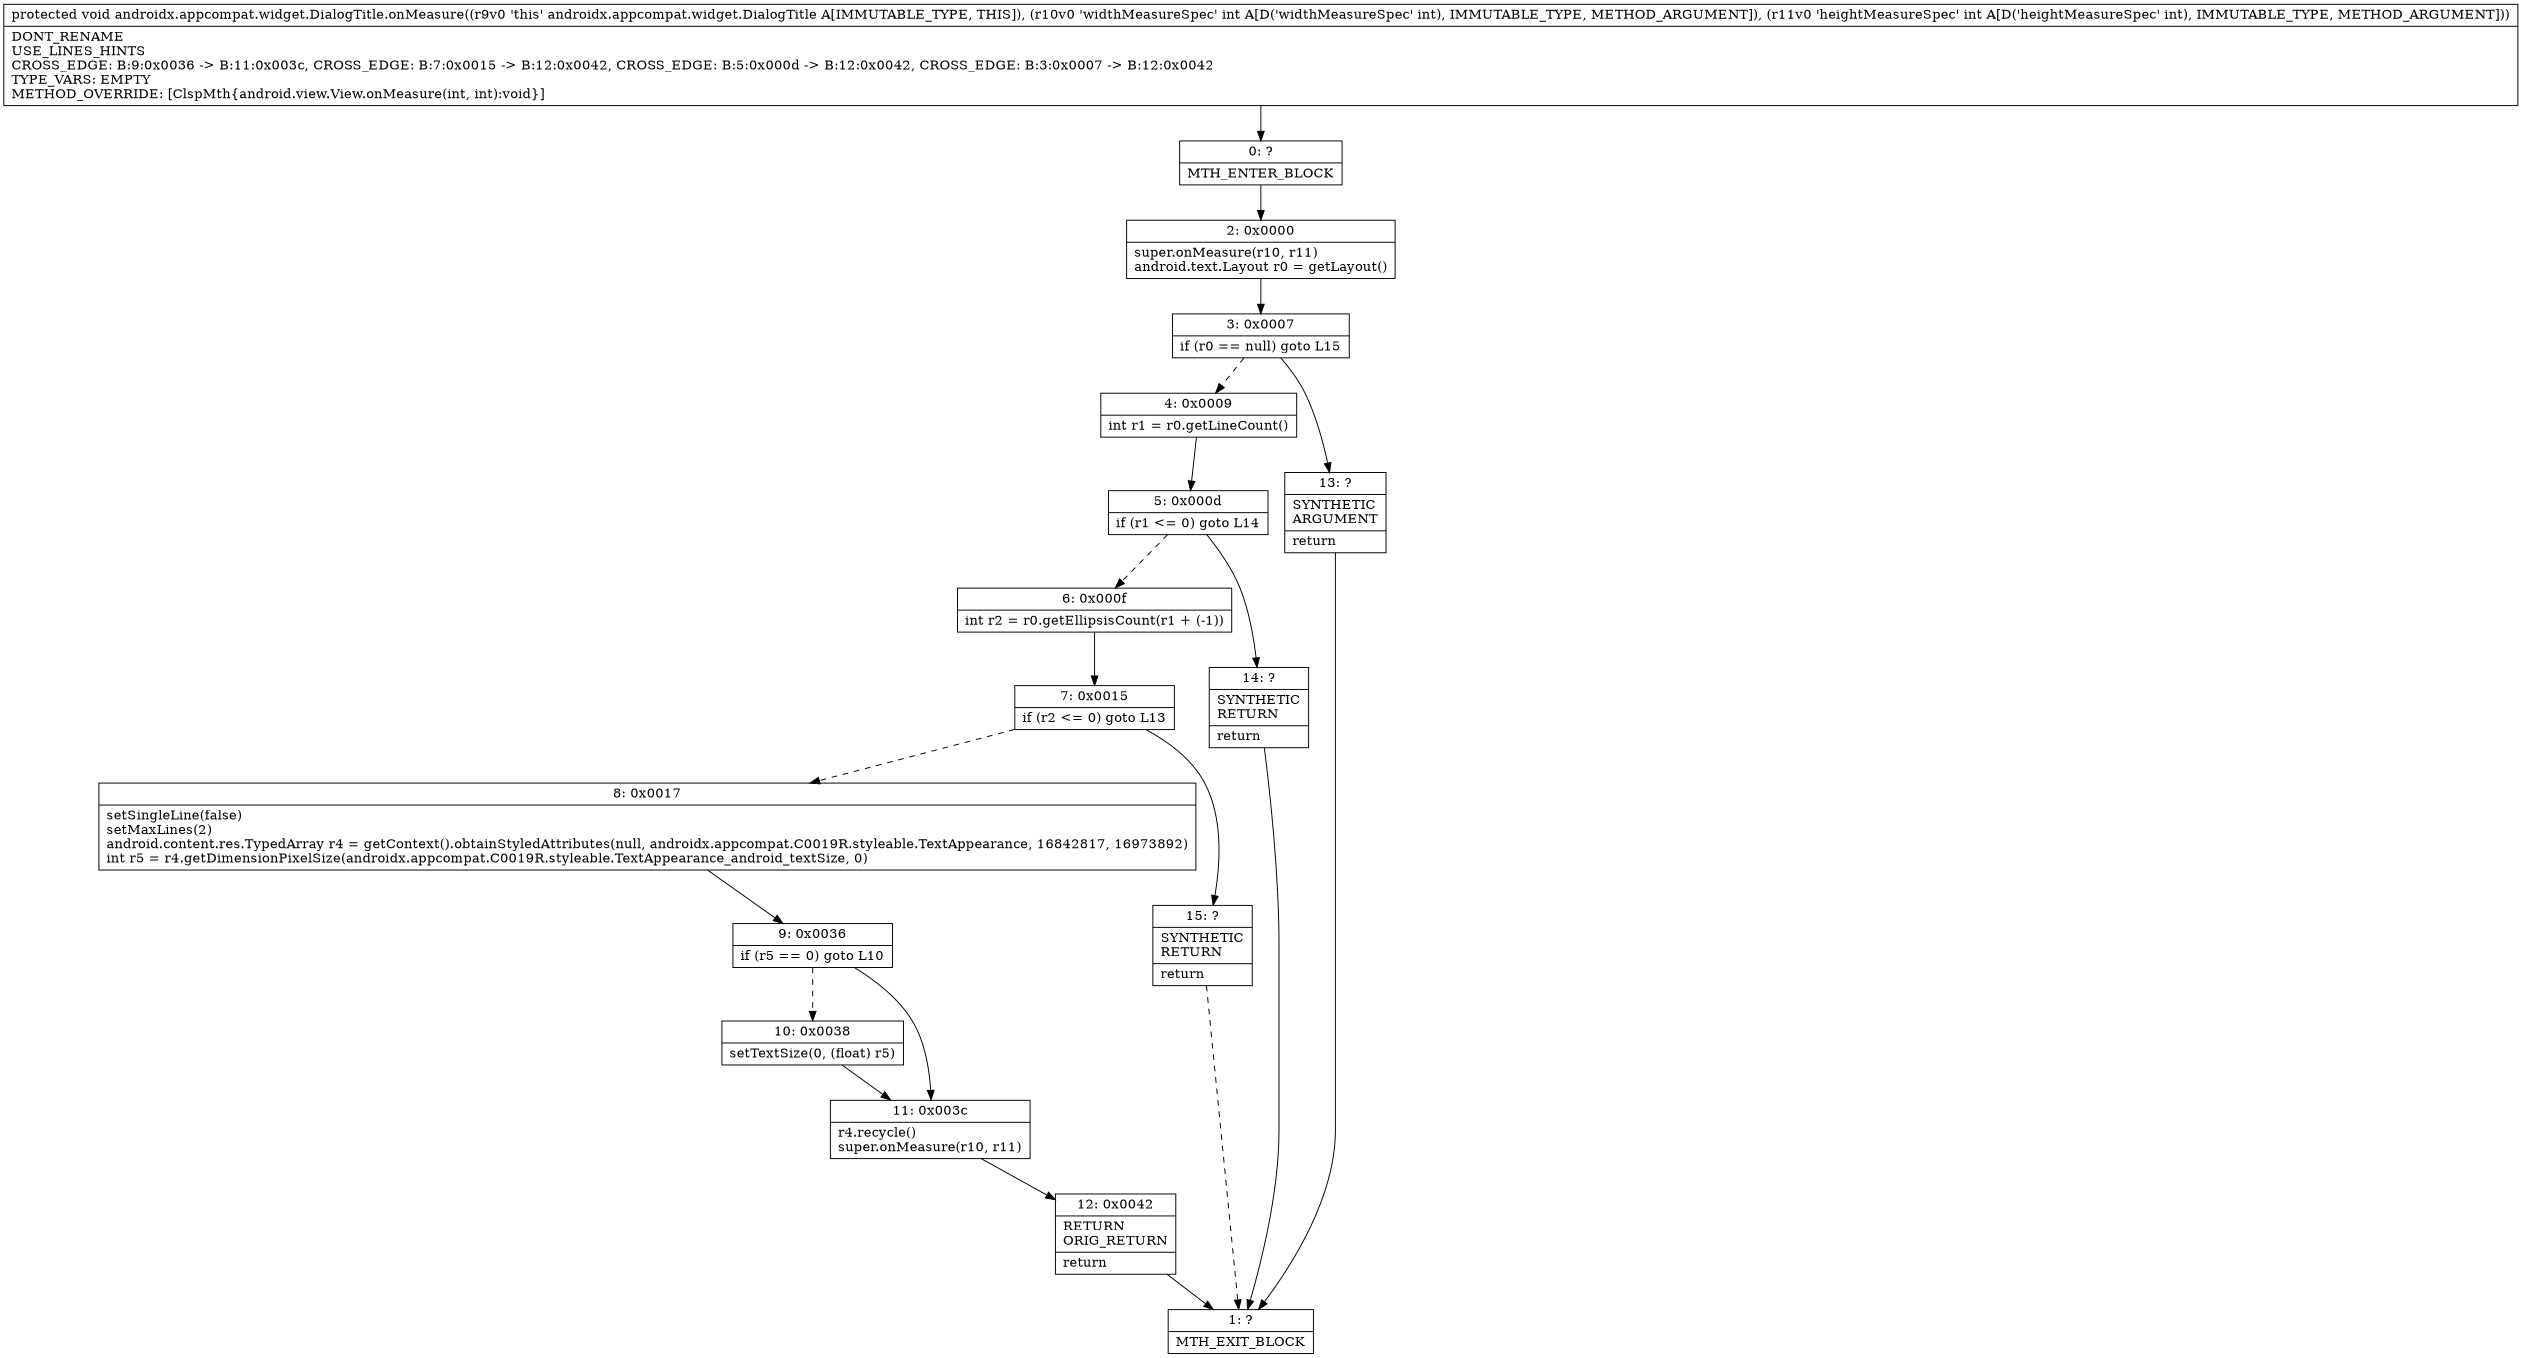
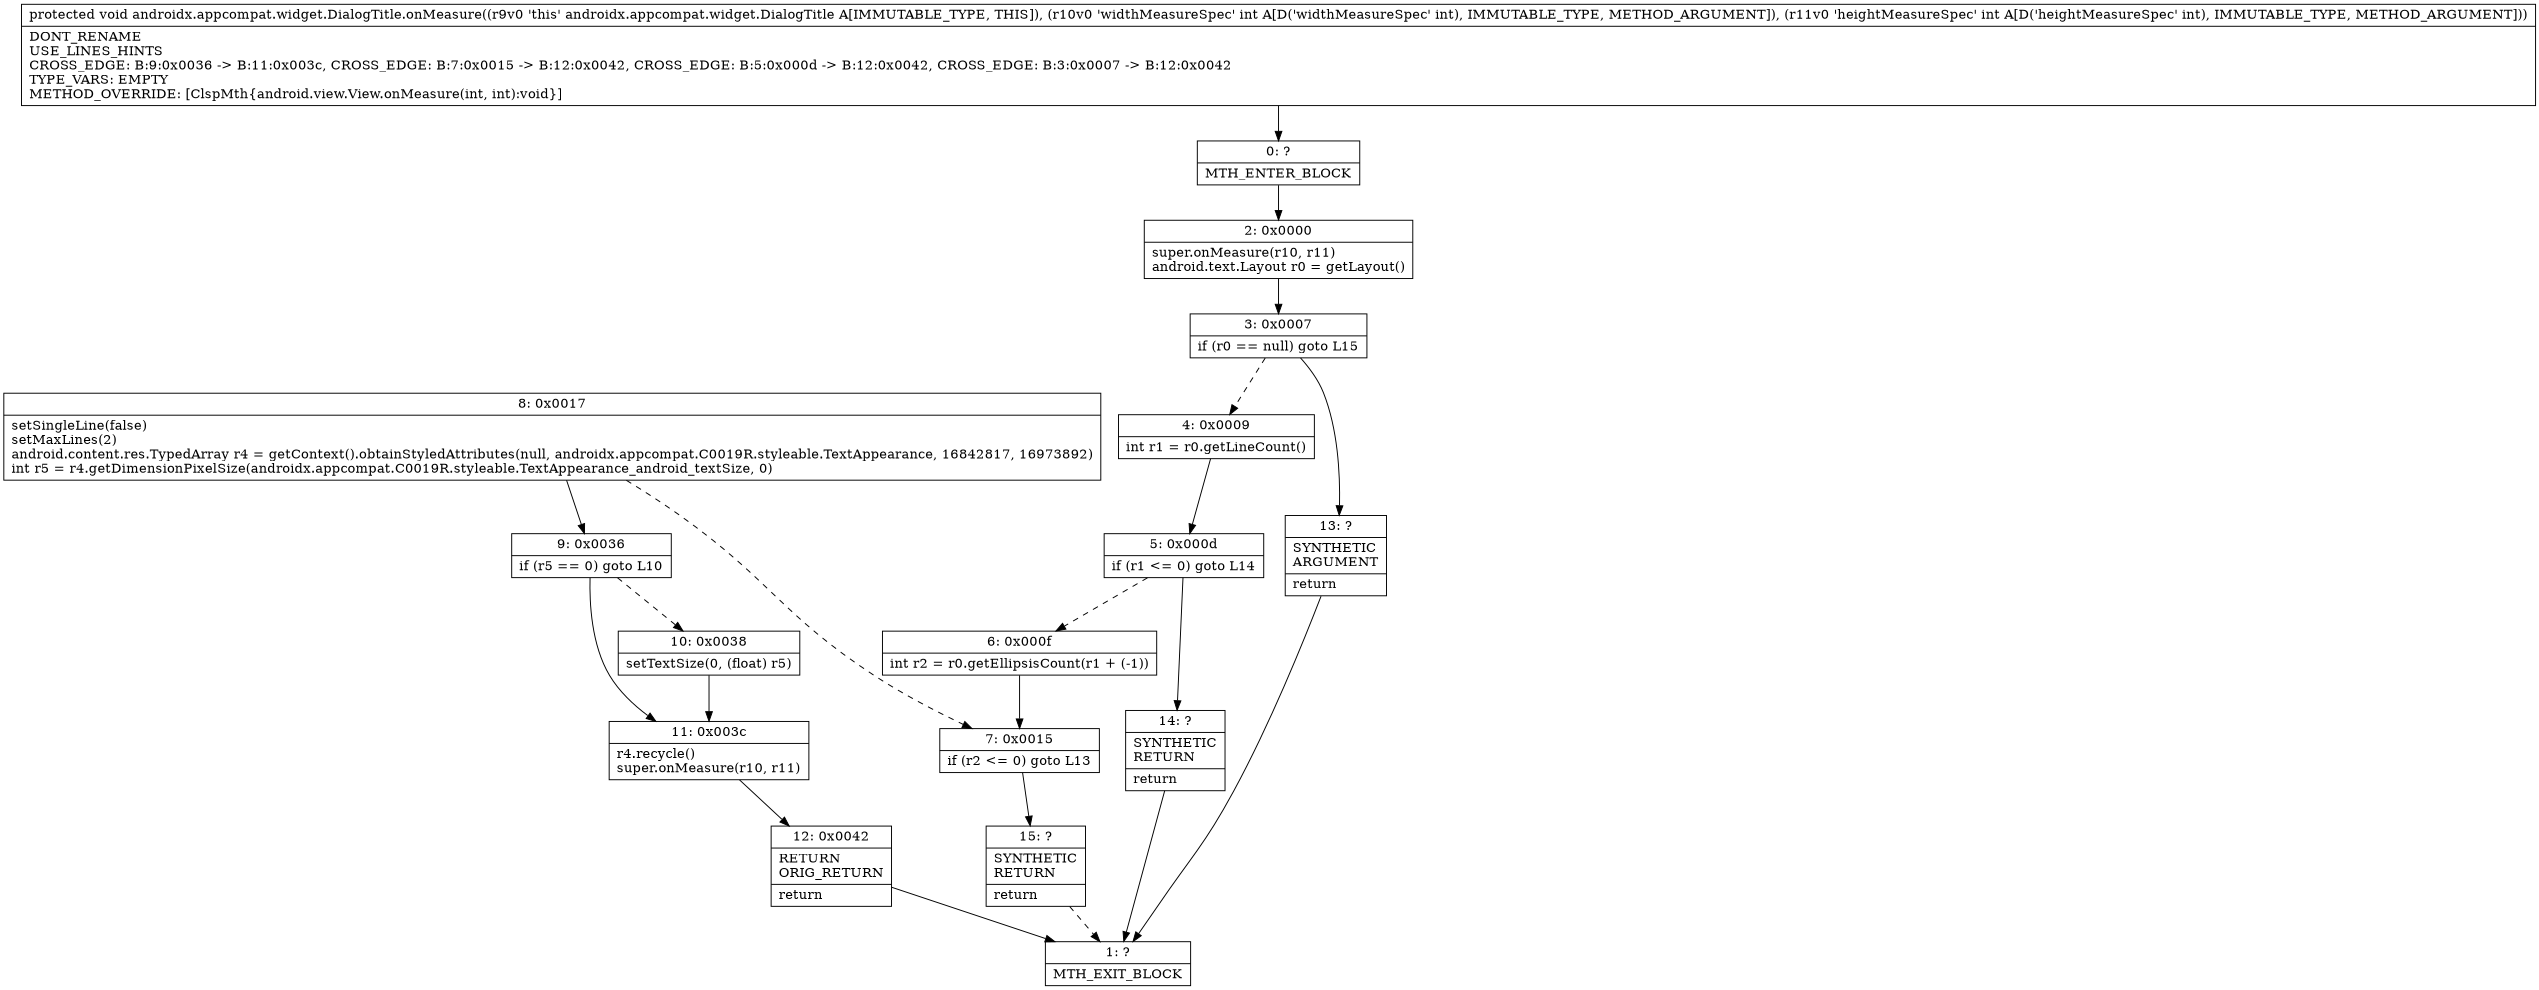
edge "7: 0x0015" -> "8: 0x0017": reversed
